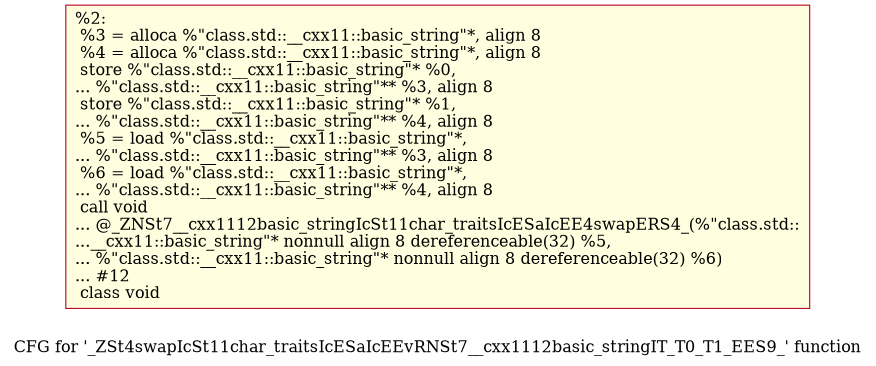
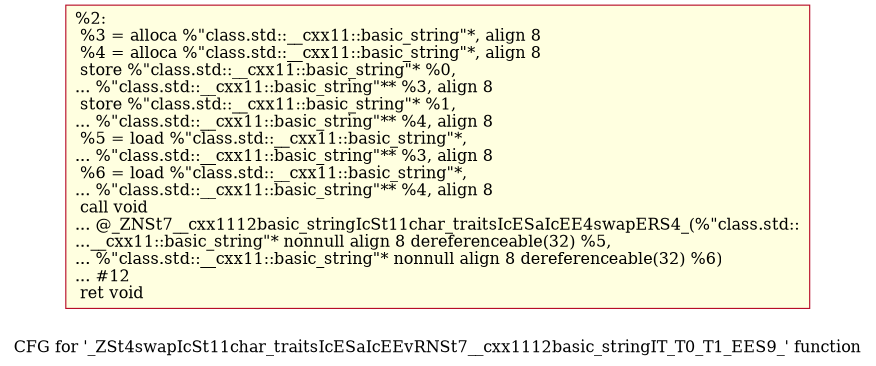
node "%2:": text "class void" -> "ret void"
